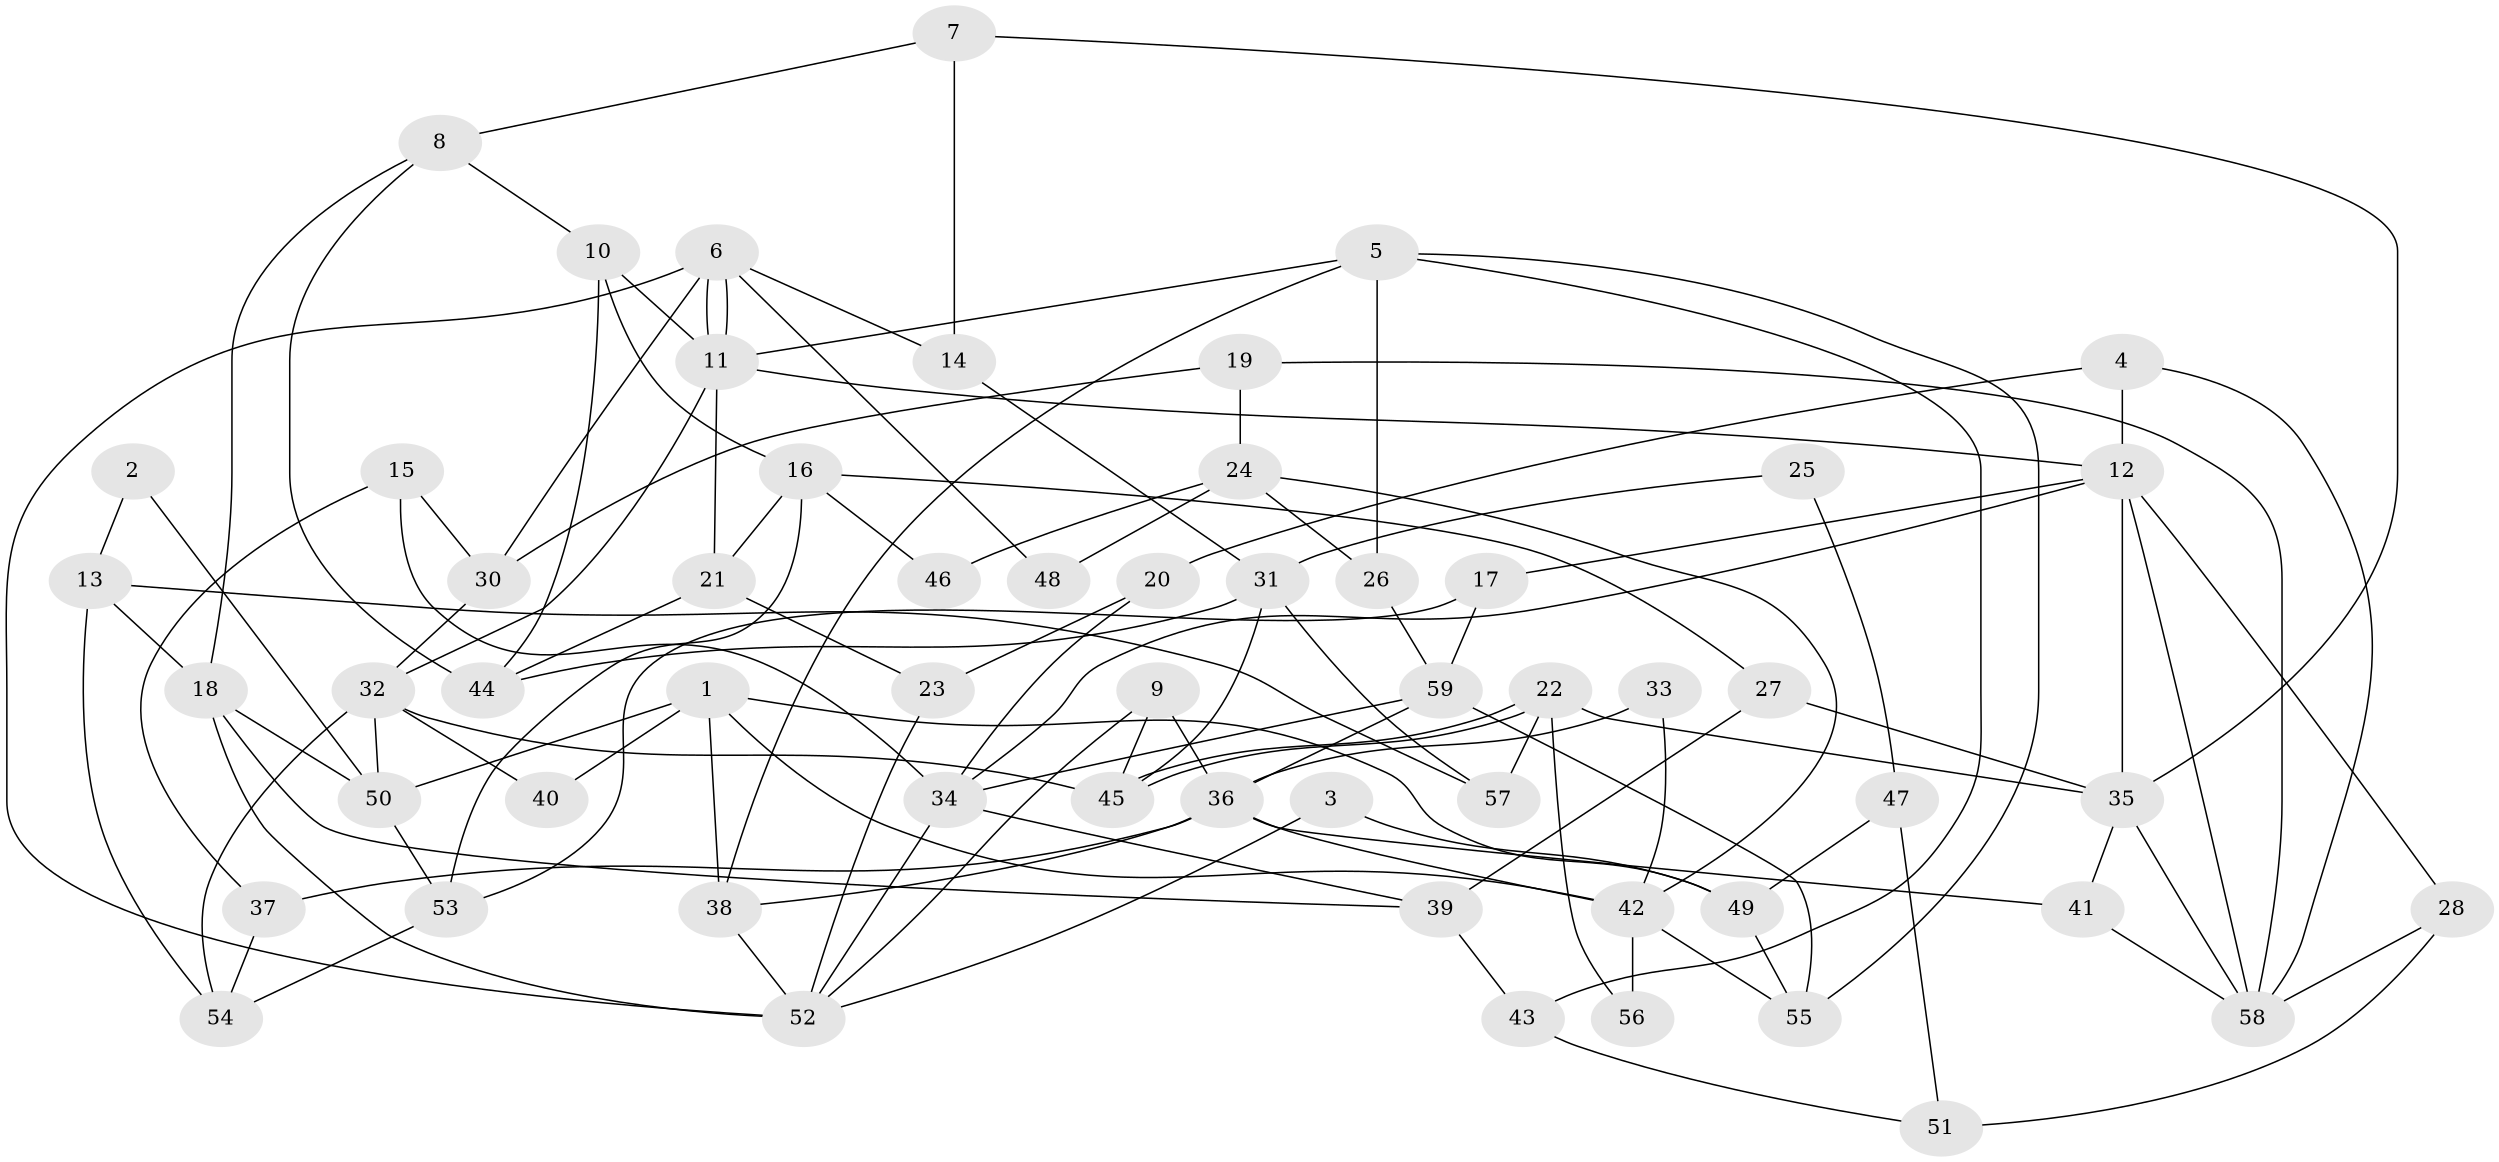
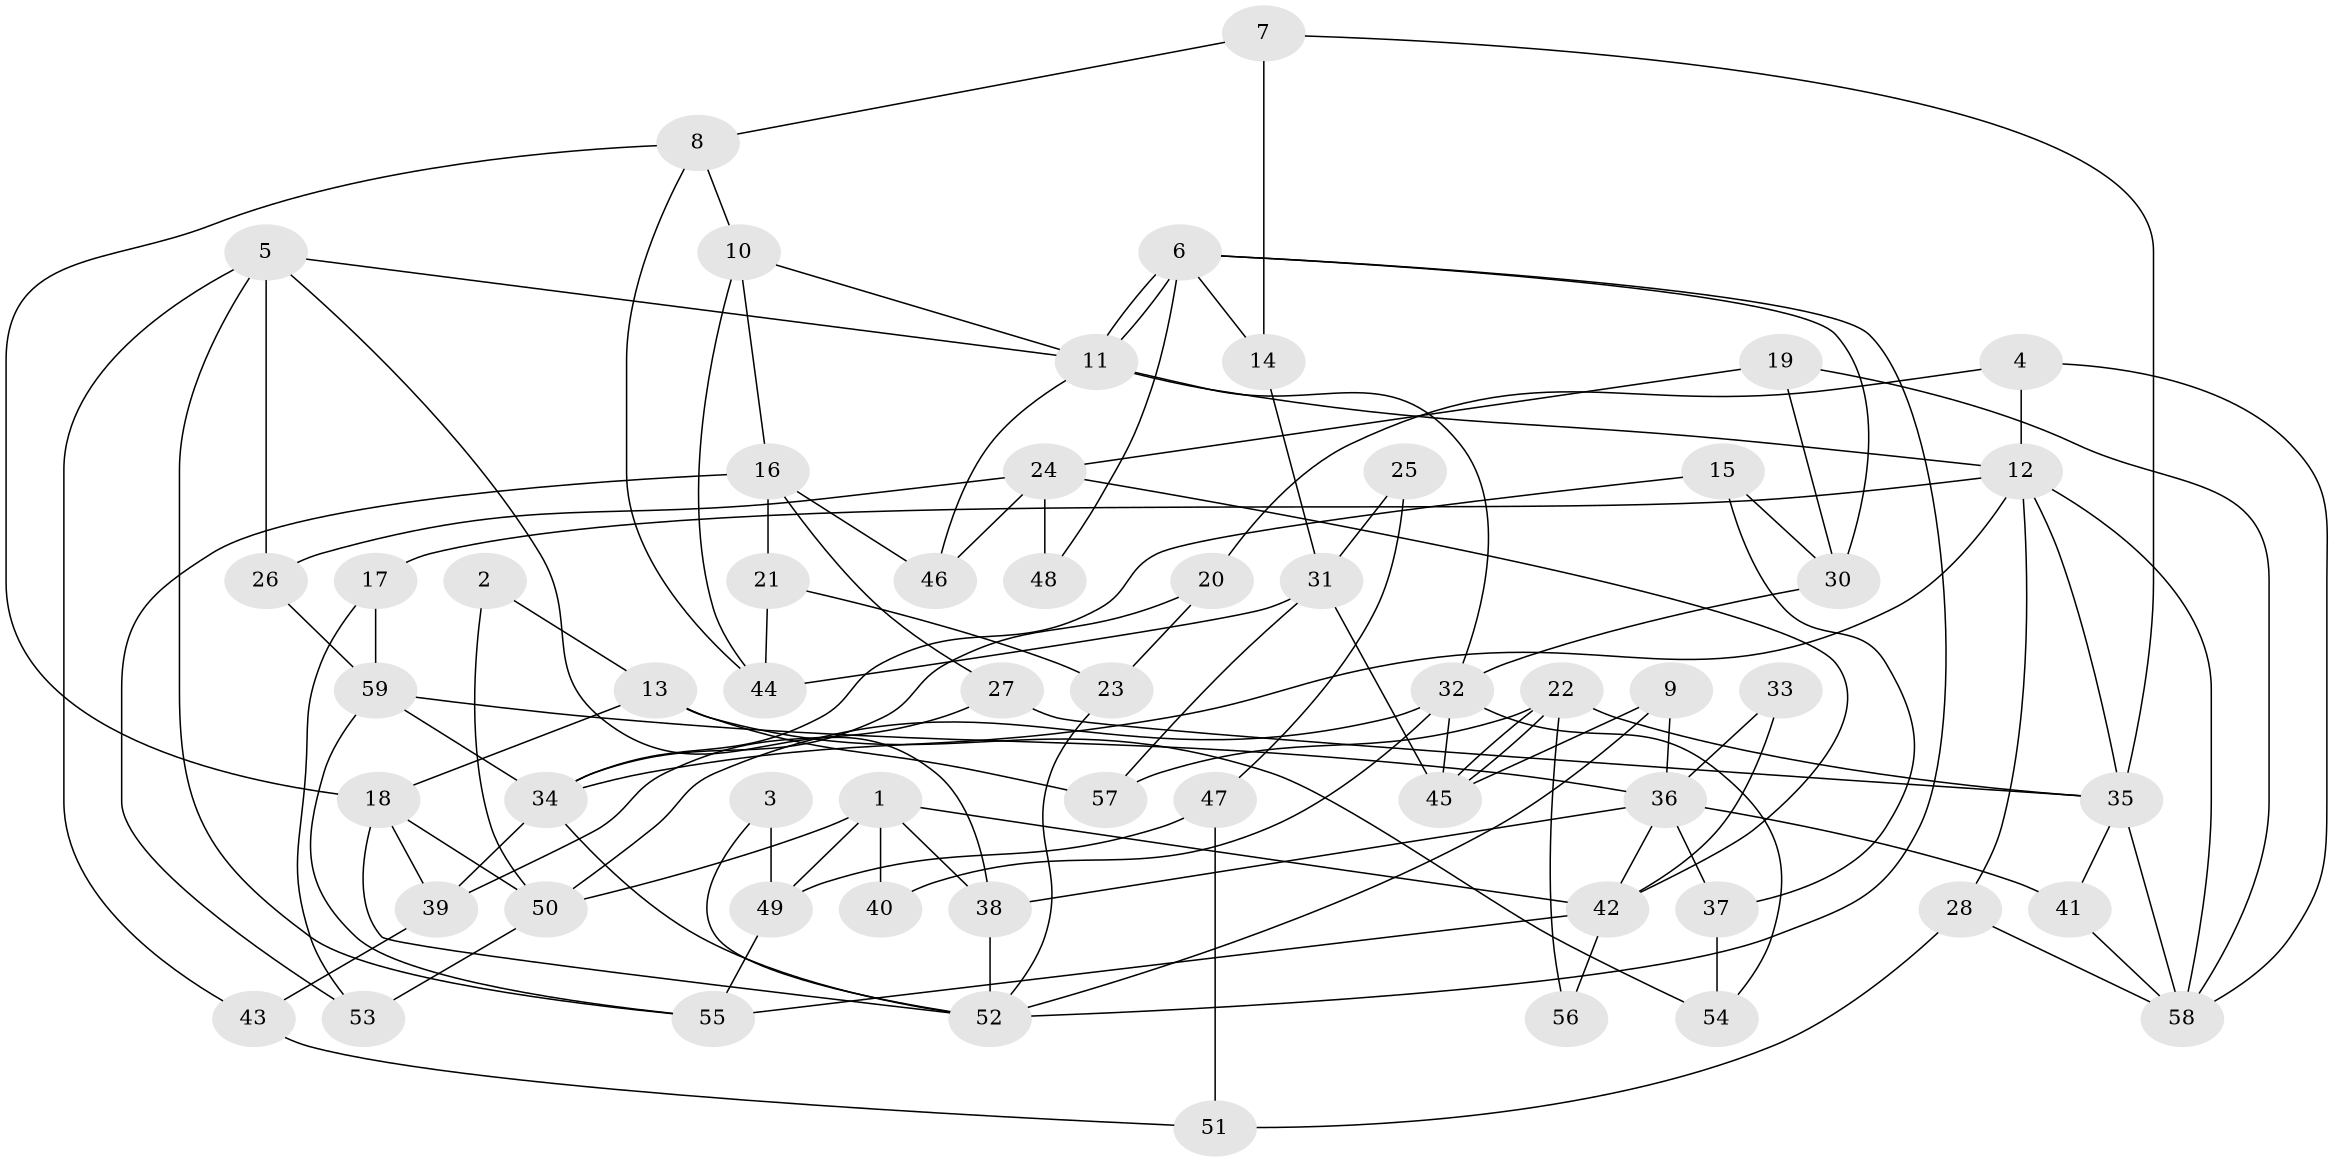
edge "11" -- "21": now "11" -- "46"
edge "53" -- "54": removed
